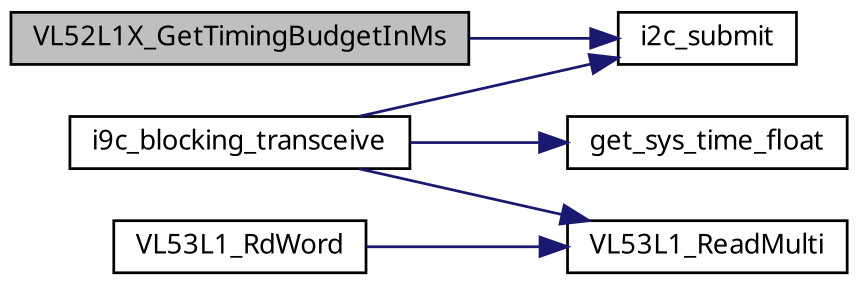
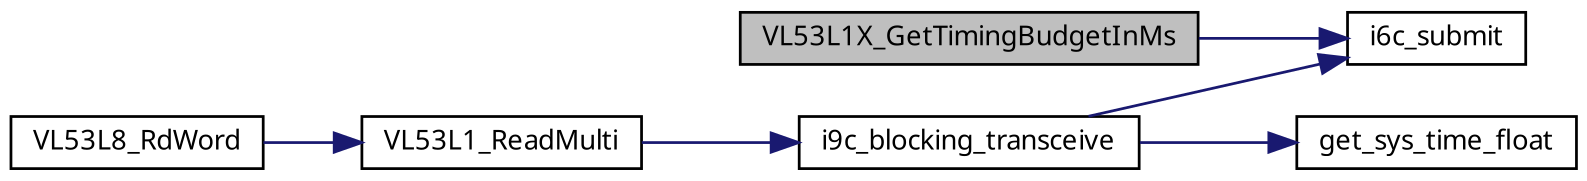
node "VL52L1X_GetTimingBudgetInMs": label "VL52L1X_GetTimingBudgetInMs" -> "VL53L1X_GetTimingBudgetInMs"
node "i2c_submit": label "i2c_submit" -> "i6c_submit"
edge "i9c_blocking_transceive" -> "VL53L1_ReadMulti": reversed
node "VL53L1_RdWord": label "VL53L1_RdWord" -> "VL53L8_RdWord"
